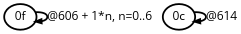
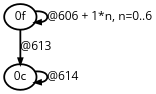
edge "0f" -> "0c": added, label "@613"
